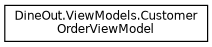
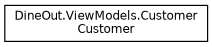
node "DineOut.ViewModels.Customer OrderViewModel": label "DineOut.ViewModels.Customer OrderViewModel" -> "DineOut.ViewModels.Customer Customer"
